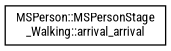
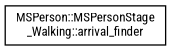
node "MSPerson::MSPersonStage _Walking::arrival_arrival": label "MSPerson::MSPersonStage _Walking::arrival_arrival" -> "MSPerson::MSPersonStage _Walking::arrival_finder"
